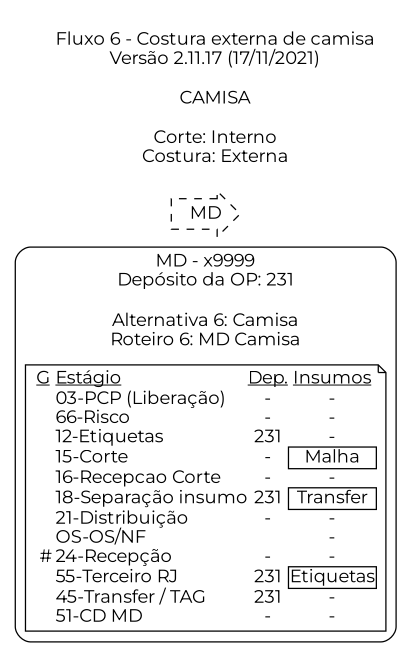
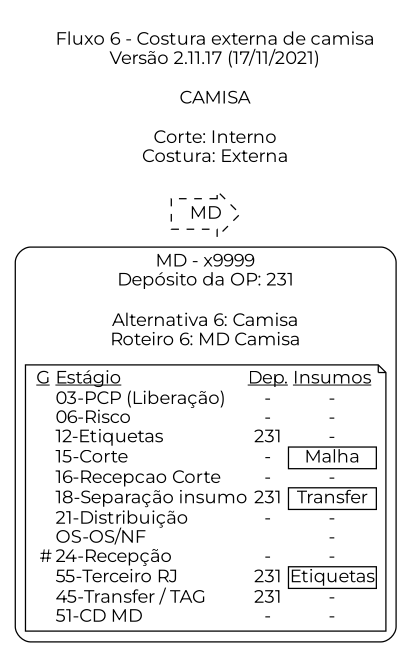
node "G": text "66-Risco" -> "06-Risco"
